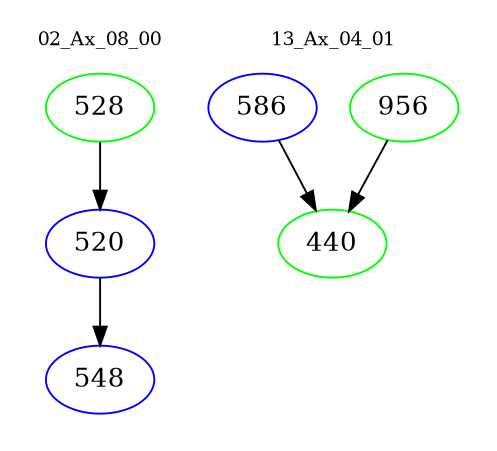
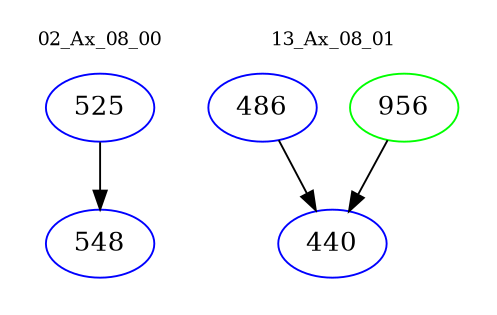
cluster "13_Ax_04_01": label "13_Ax_04_01" -> "13_Ax_08_01"
node "528": removed
node "586": label "586" -> "486"
node "520": label "520" -> "525"
node "440": color green -> blue
